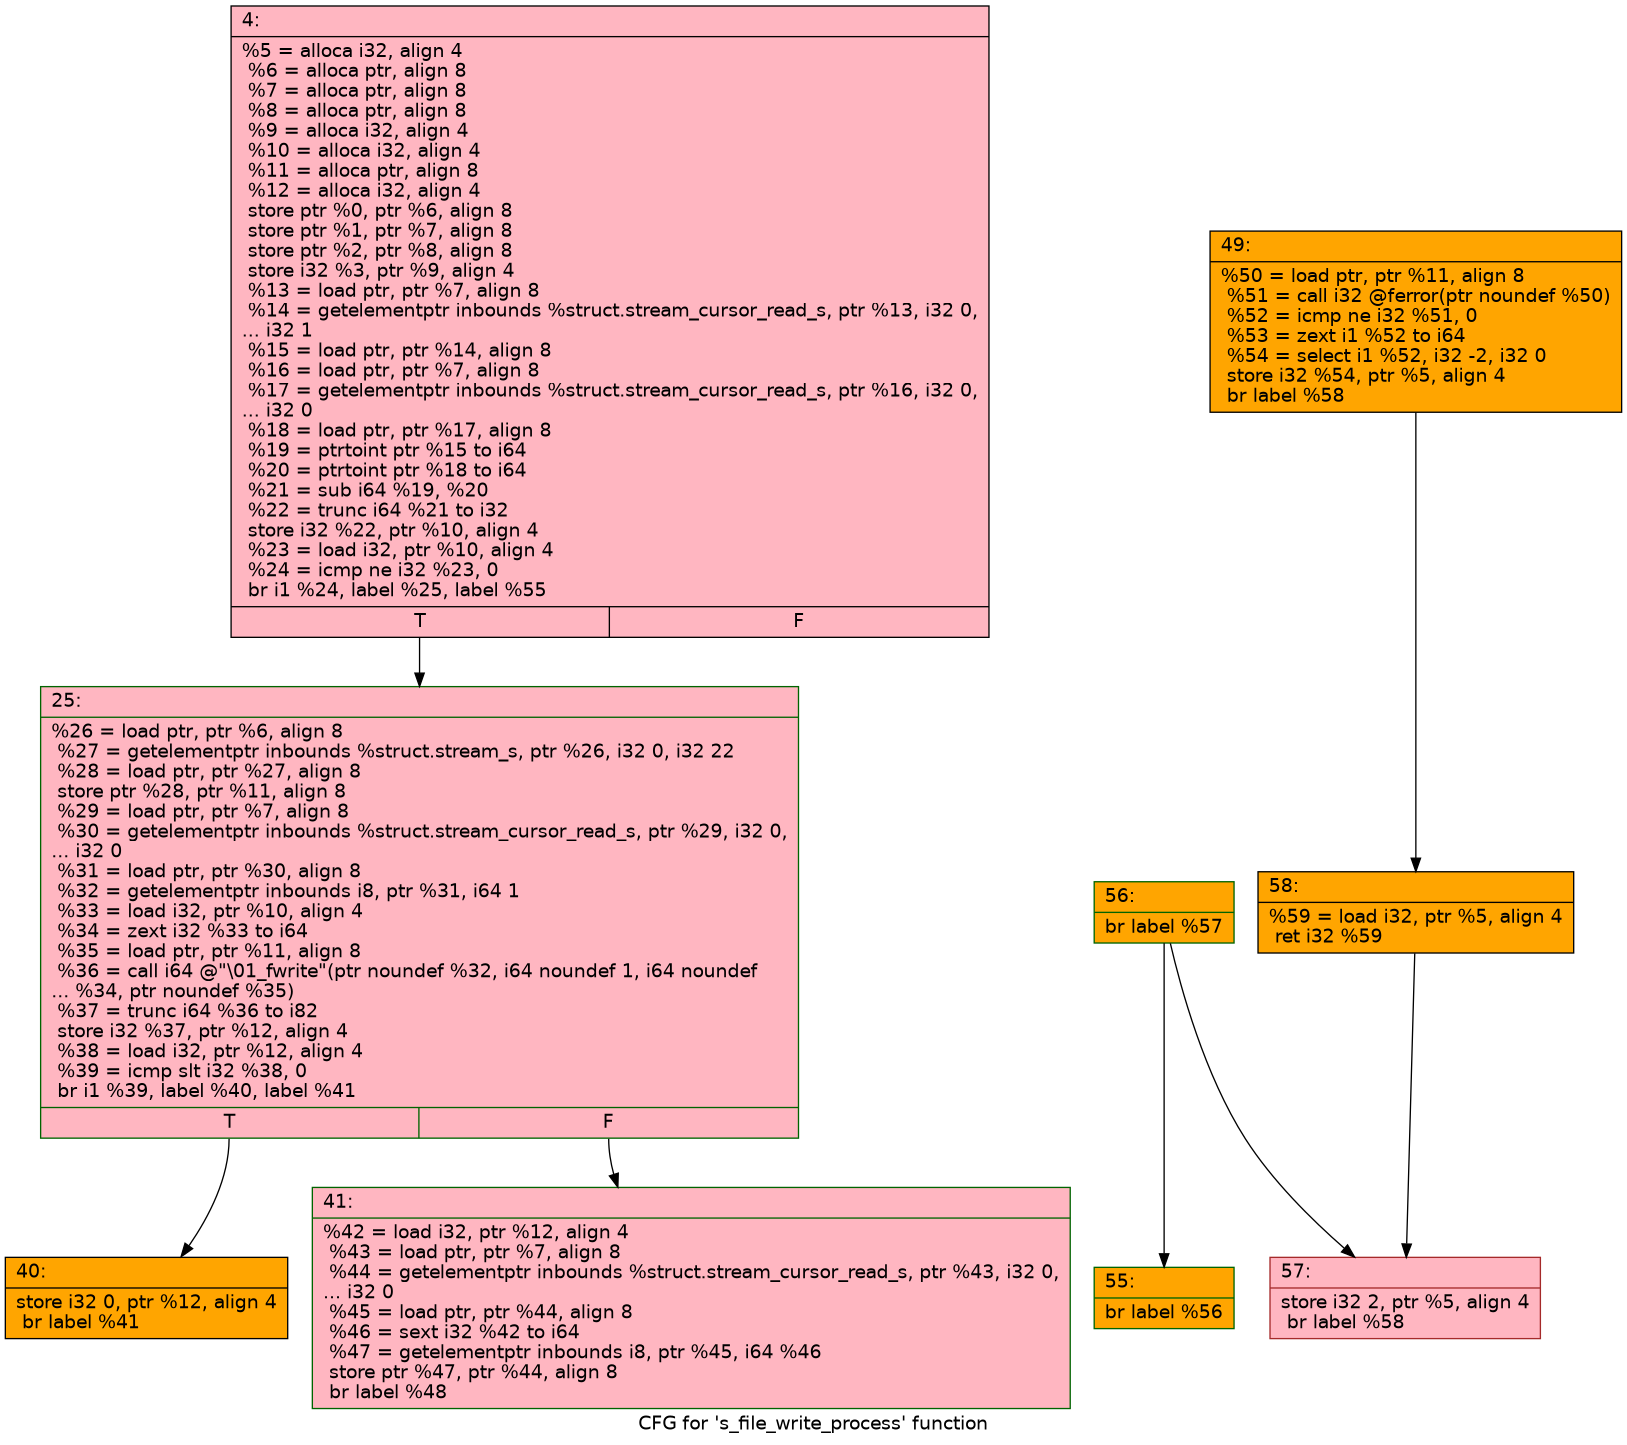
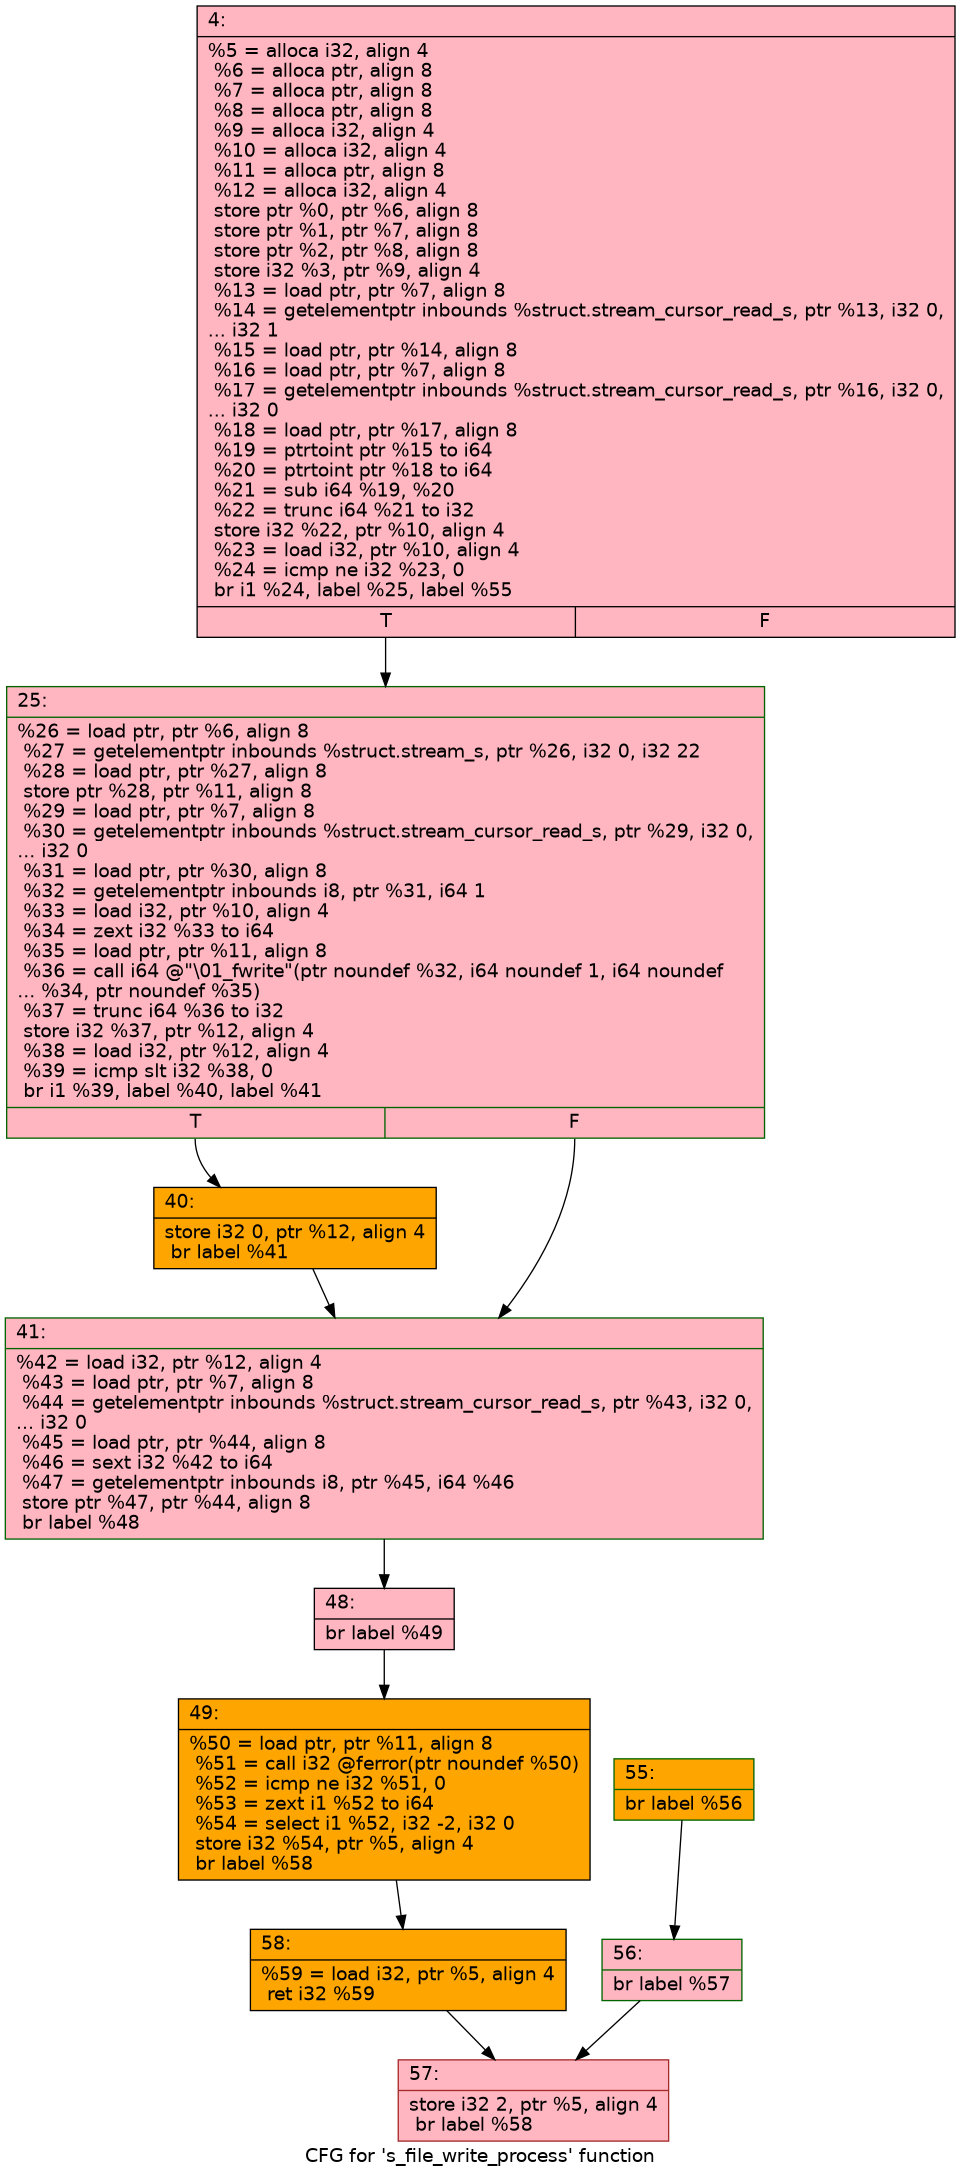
node "56:": fillcolor orange -> lightpink
node "25:": text "%37 = trunc i64 %36 to i82" -> "%37 = trunc i64 %36 to i32"
edge "56:" -> "55:": reversed
edge "40:" -> "41:": added
node "48:": added
